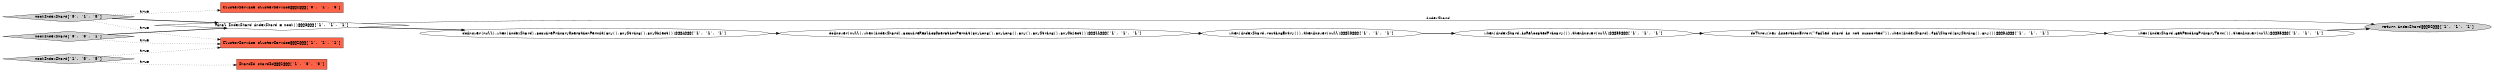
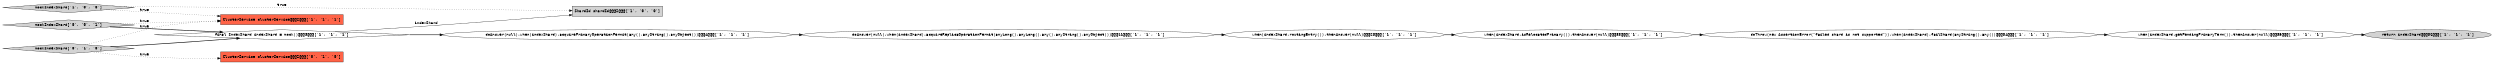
edge "final IndexShard indexShard = mock()@@@3@@@['1', '1', '1']" -> "return indexShard@@@36@@@['1', '1', '1']": now "final IndexShard indexShard = mock()@@@3@@@['1', '1', '1']" -> "ShardId shardId@@@2@@@['1', '0', '0']"
node "ShardId shardId@@@2@@@['1', '0', '0']": fillcolor tomato -> lightgray
